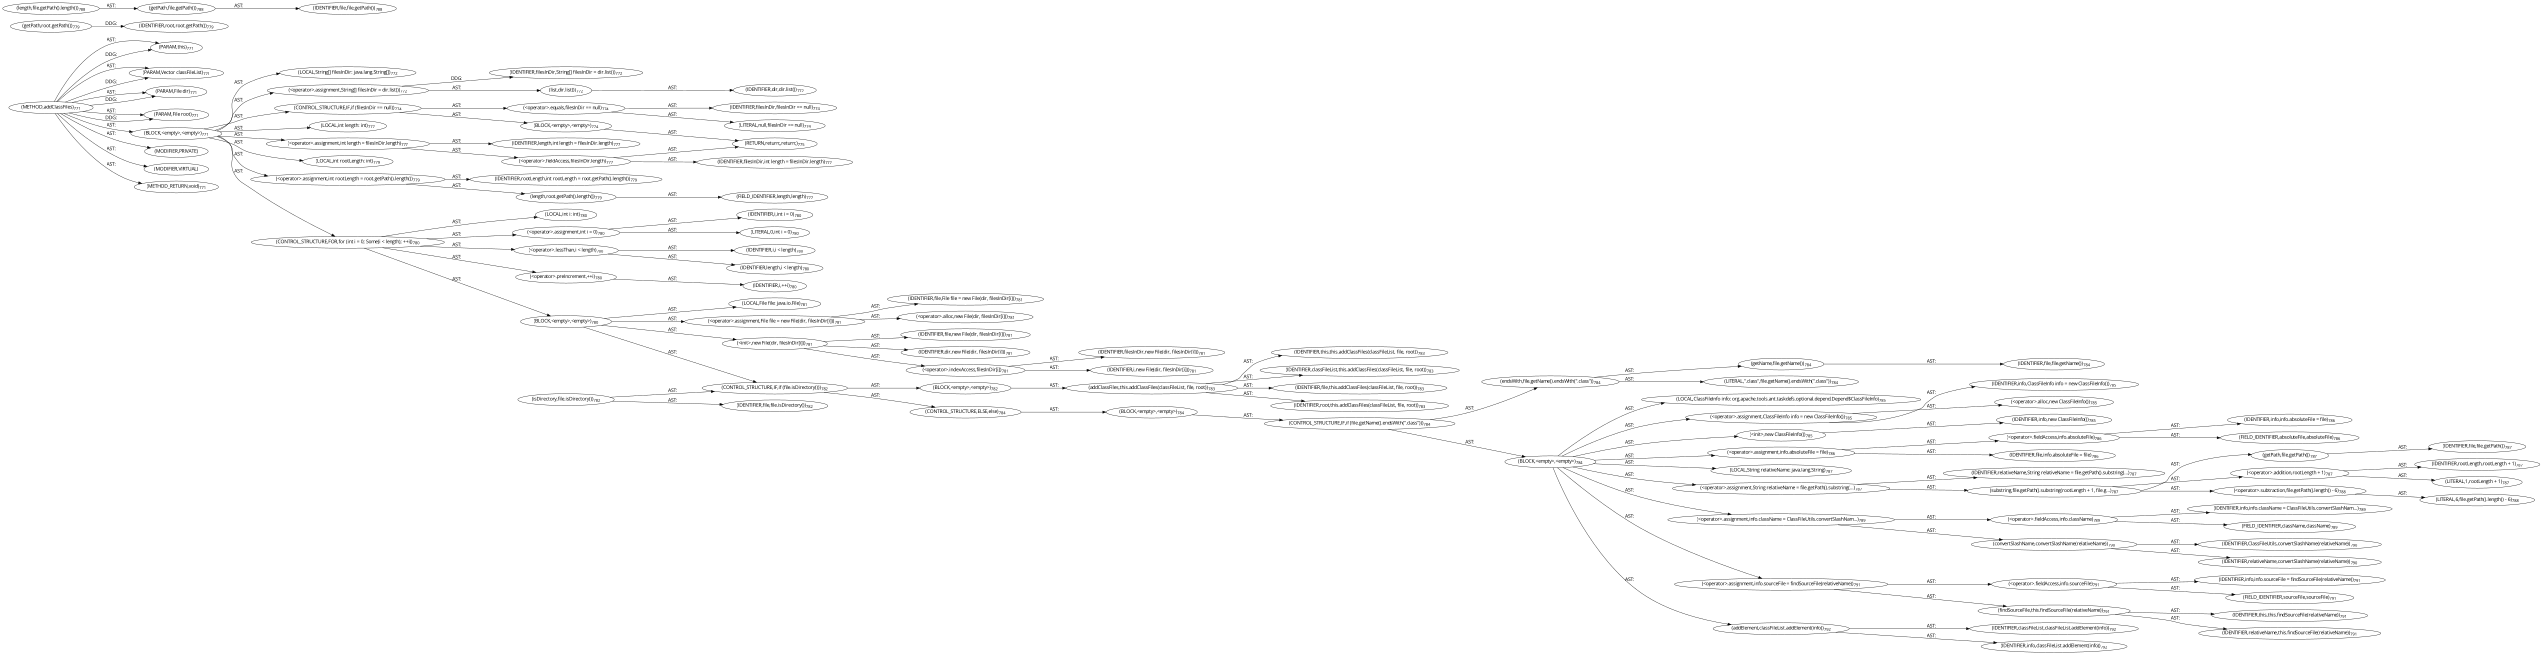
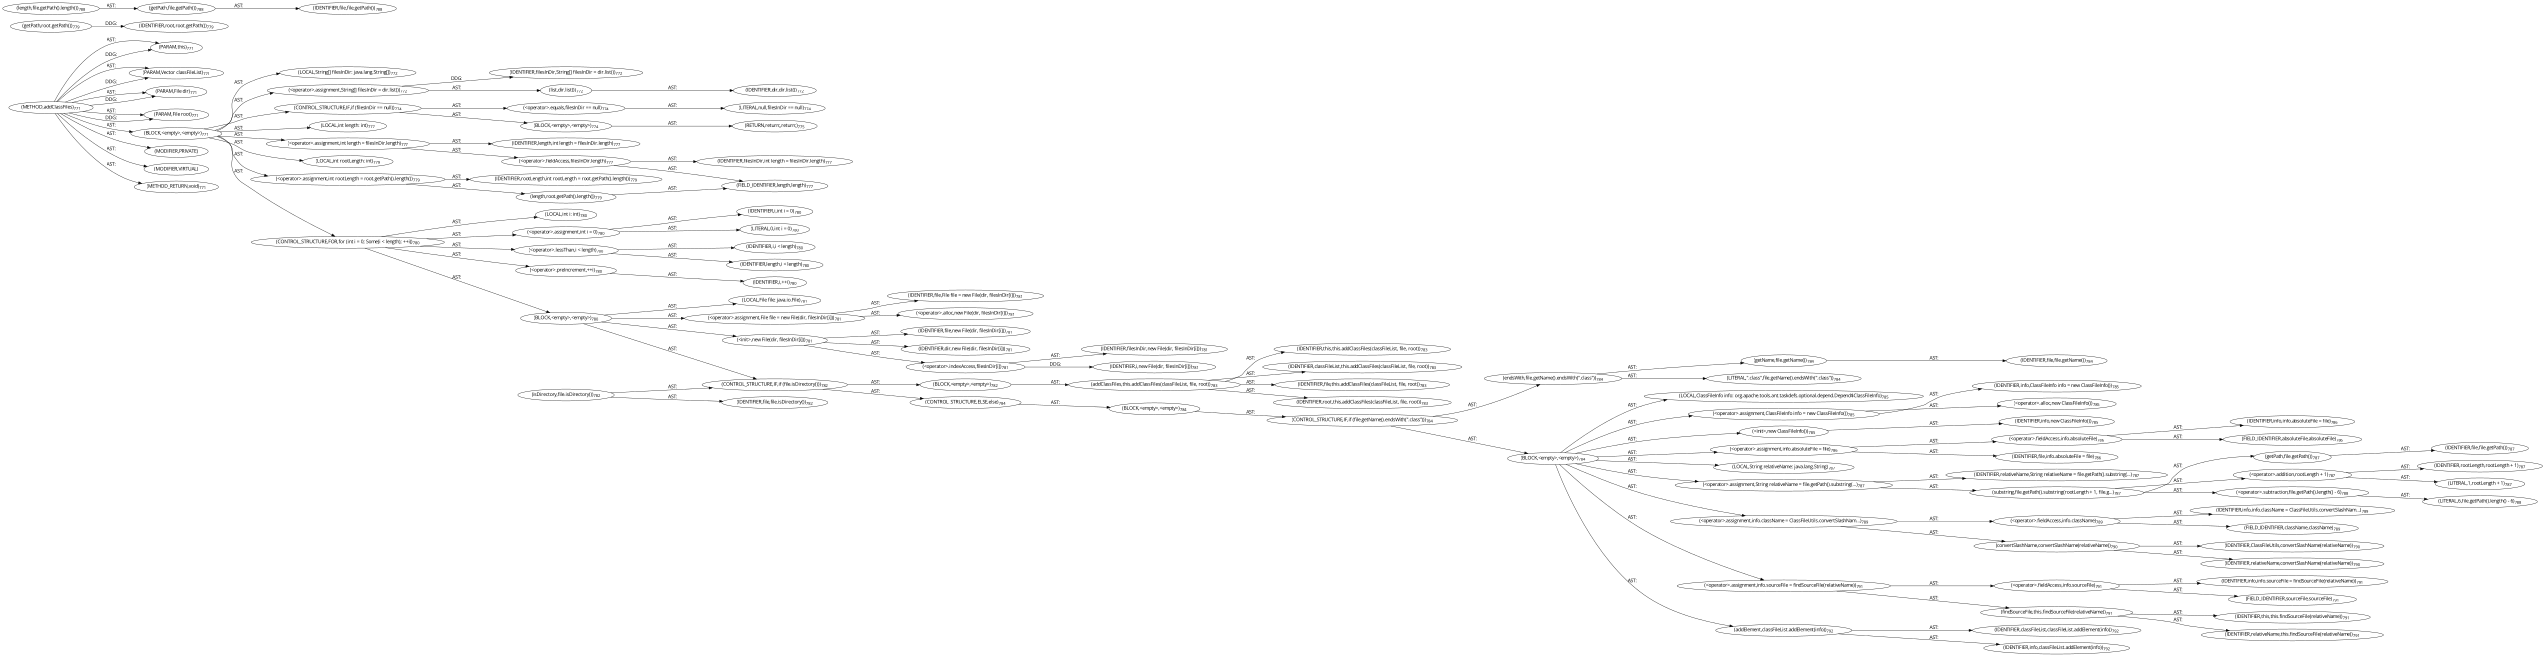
node "(IDENTIFIER,filesInDir,filesInDir == null)": removed
edge "(<operator>.fieldAccess,filesInDir.length)" -> "(RETURN,return;,return;)": now "(<operator>.fieldAccess,filesInDir.length)" -> "(FIELD_IDENTIFIER,length,length)"
edge "(<operator>.indexAccess,filesInDir[i])" -> "(IDENTIFIER,i,new File(dir, filesInDir[i]))": label "AST: " -> "DDG: "
